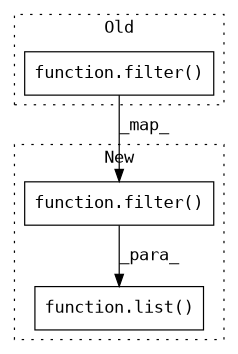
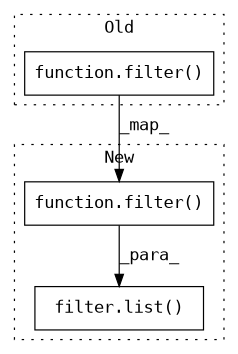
node "function.list()": label "function.list()" -> "filter.list()"
